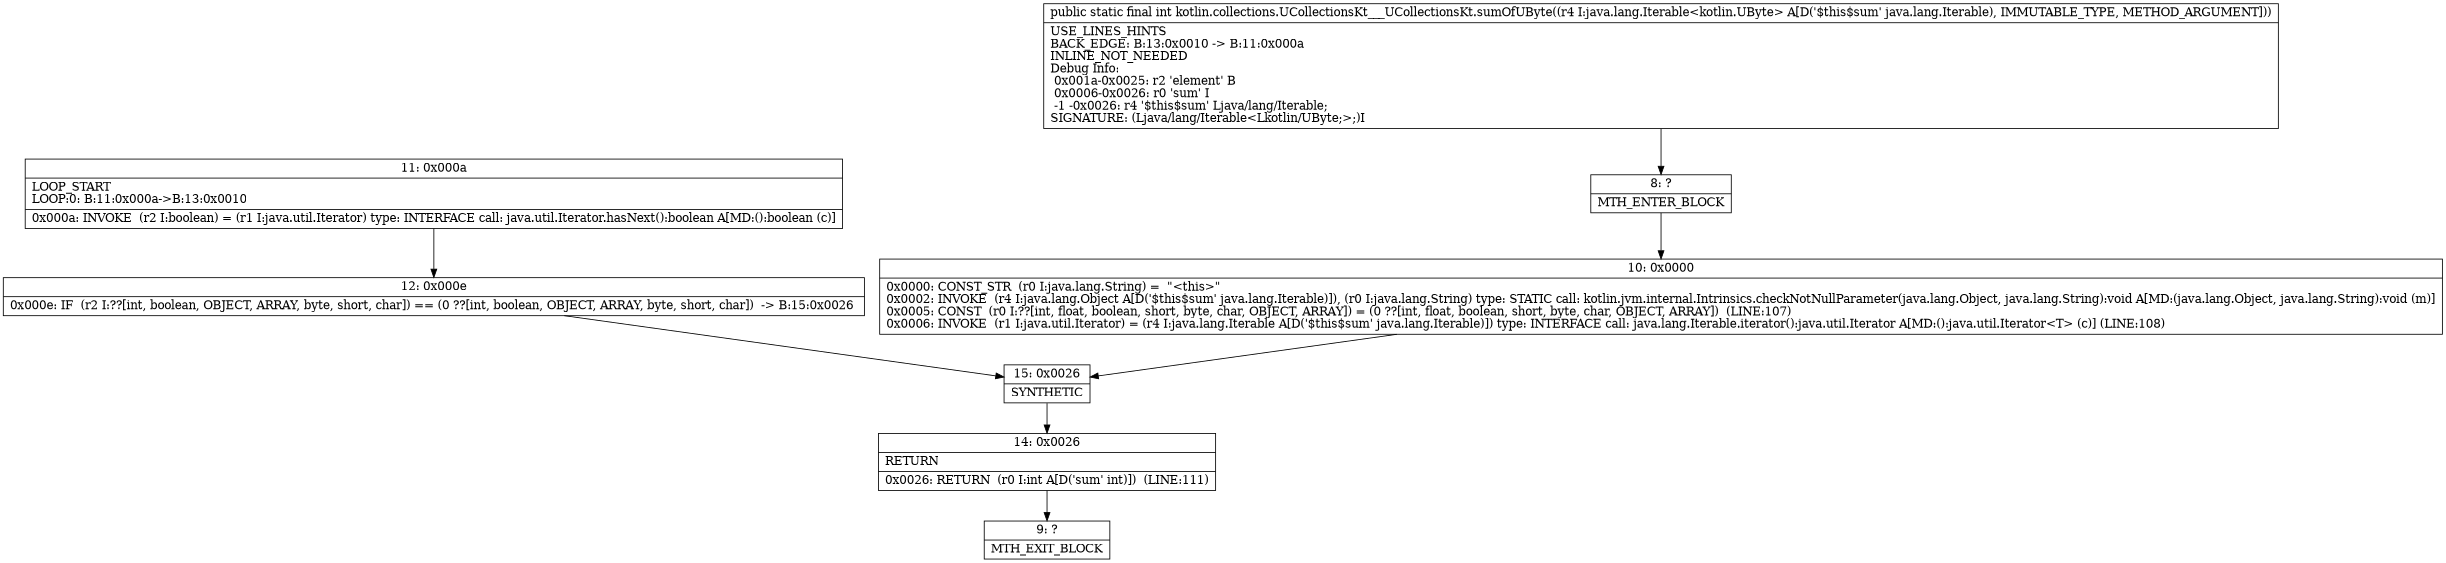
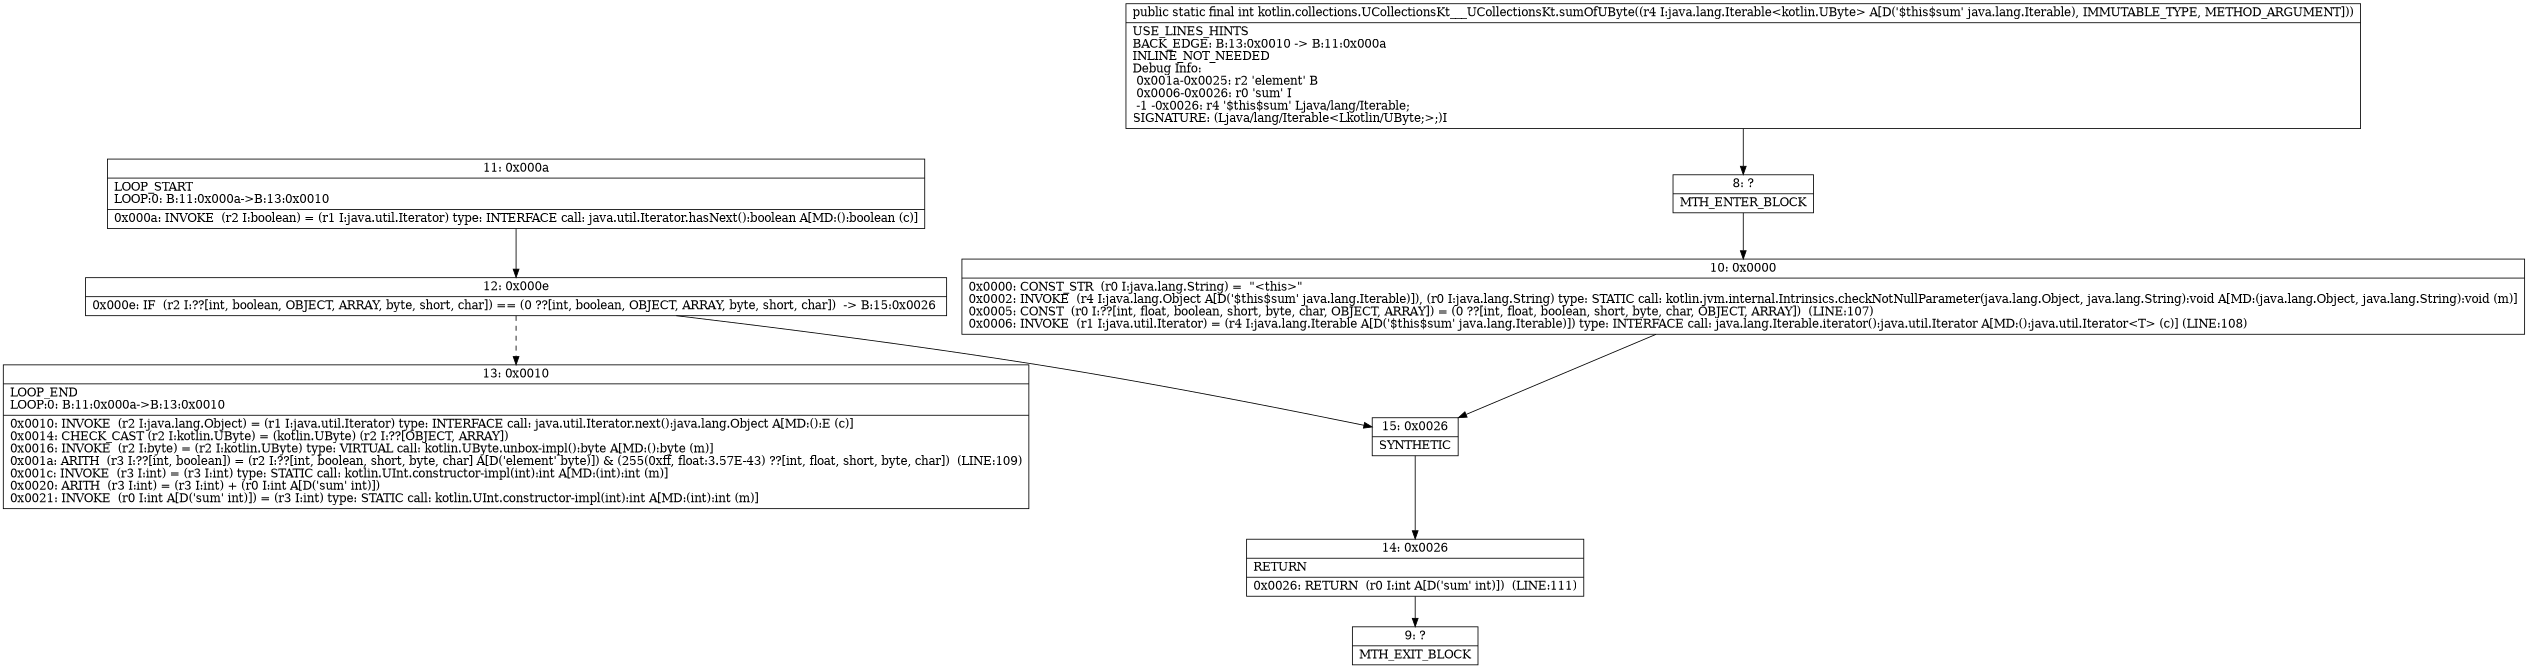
node "13: 0x0010": added
